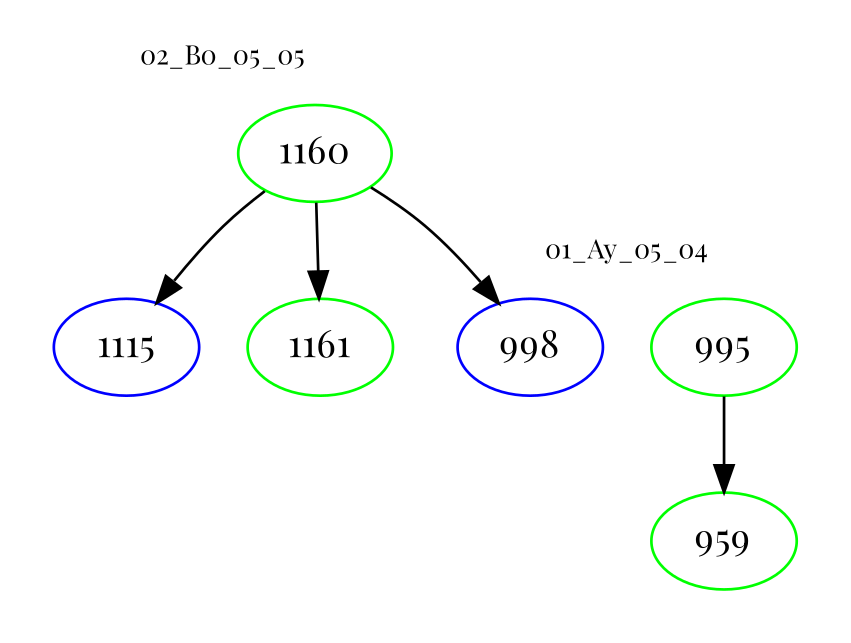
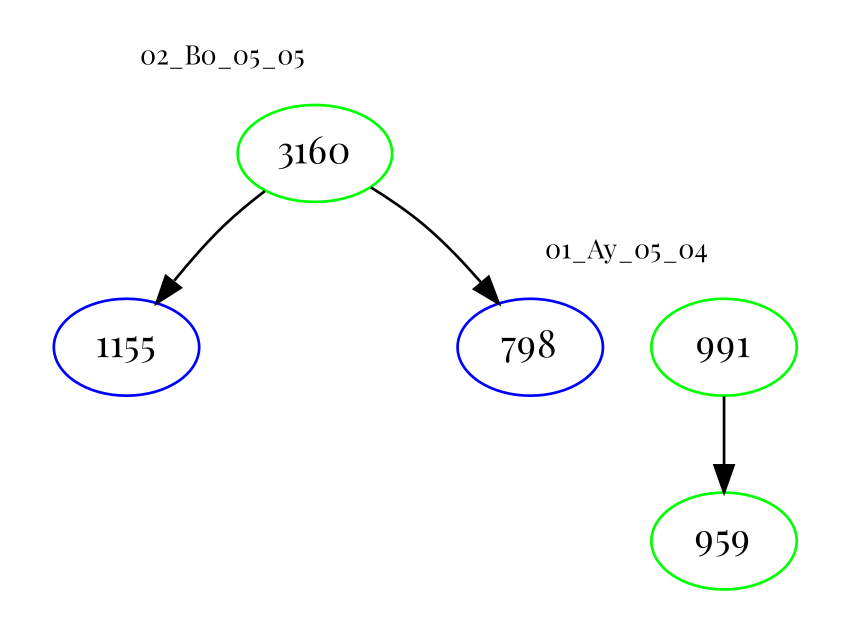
node "1160": label "1160" -> "3160"
node "1115": label "1115" -> "1155"
node "1161": removed
node "998": label "998" -> "798"
node "995": label "995" -> "991"
